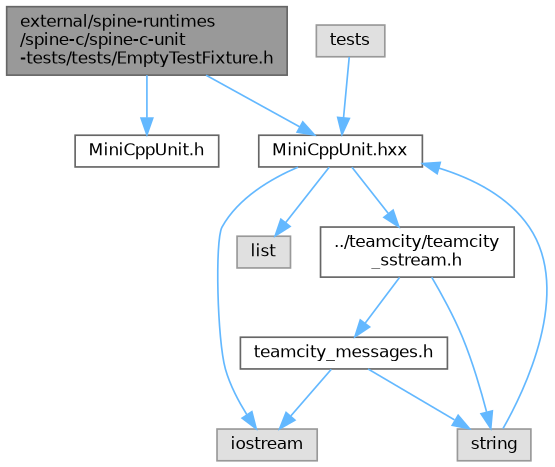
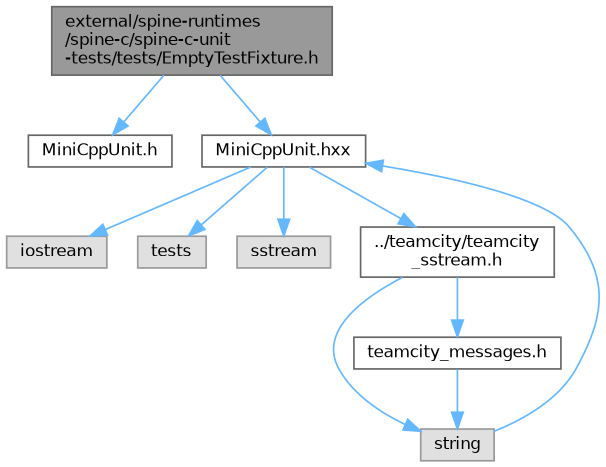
edge "tests" -> "MiniCppUnit.hxx": reversed
node "list": label "list" -> "sstream"
edge "teamcity_messages.h" -> "iostream": removed
